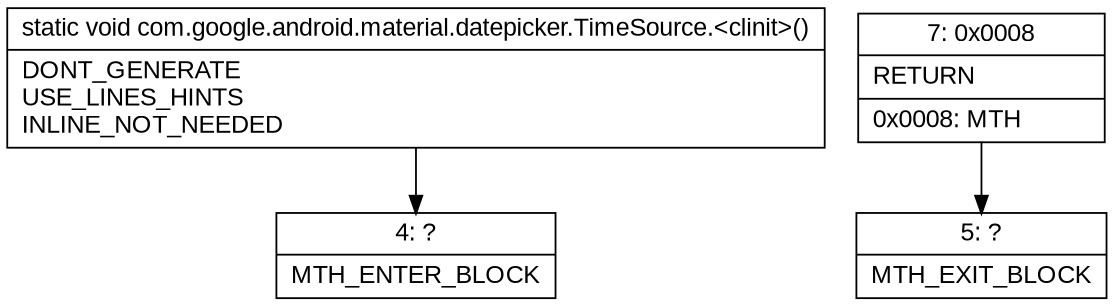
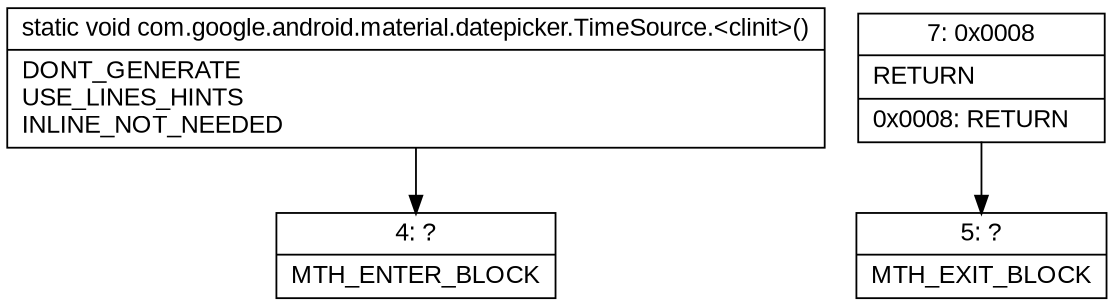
node "7: 0x0008": text "0x0008: MTH" -> "0x0008: RETURN"
